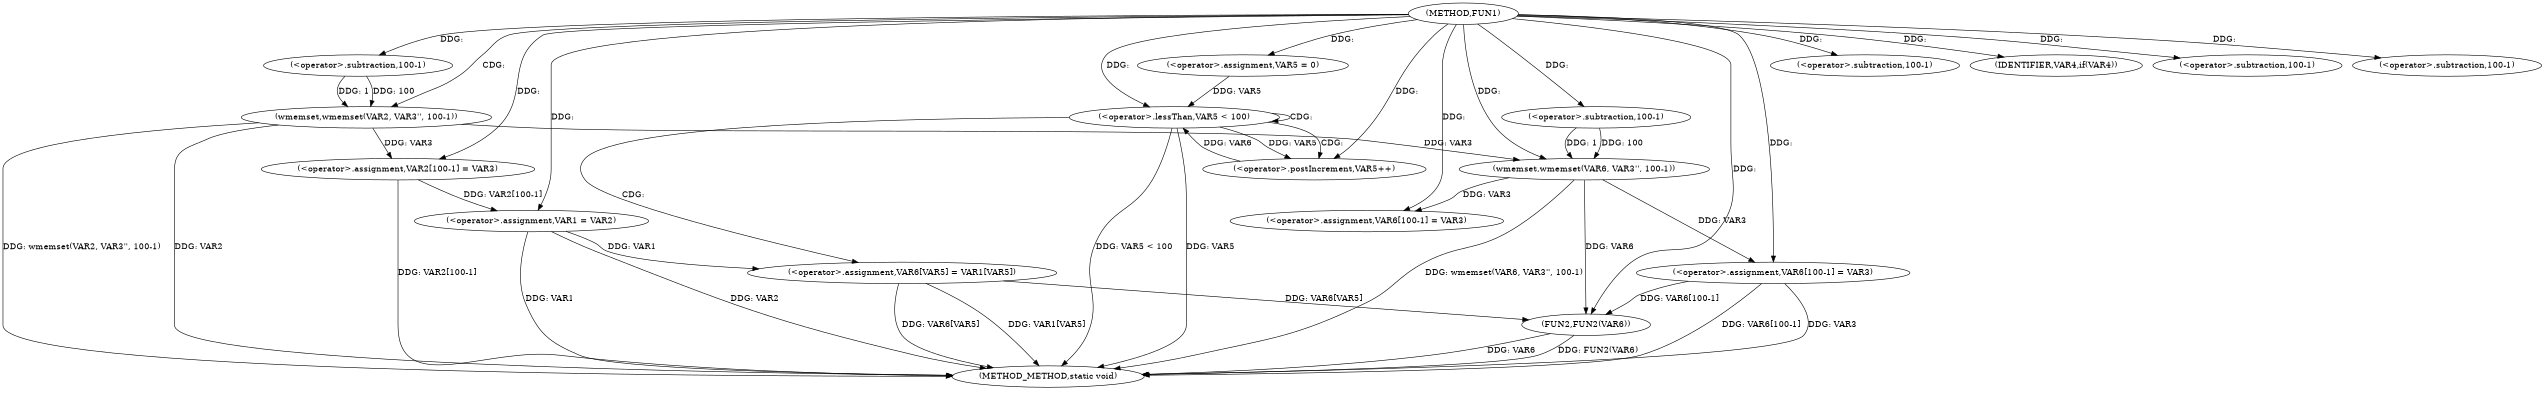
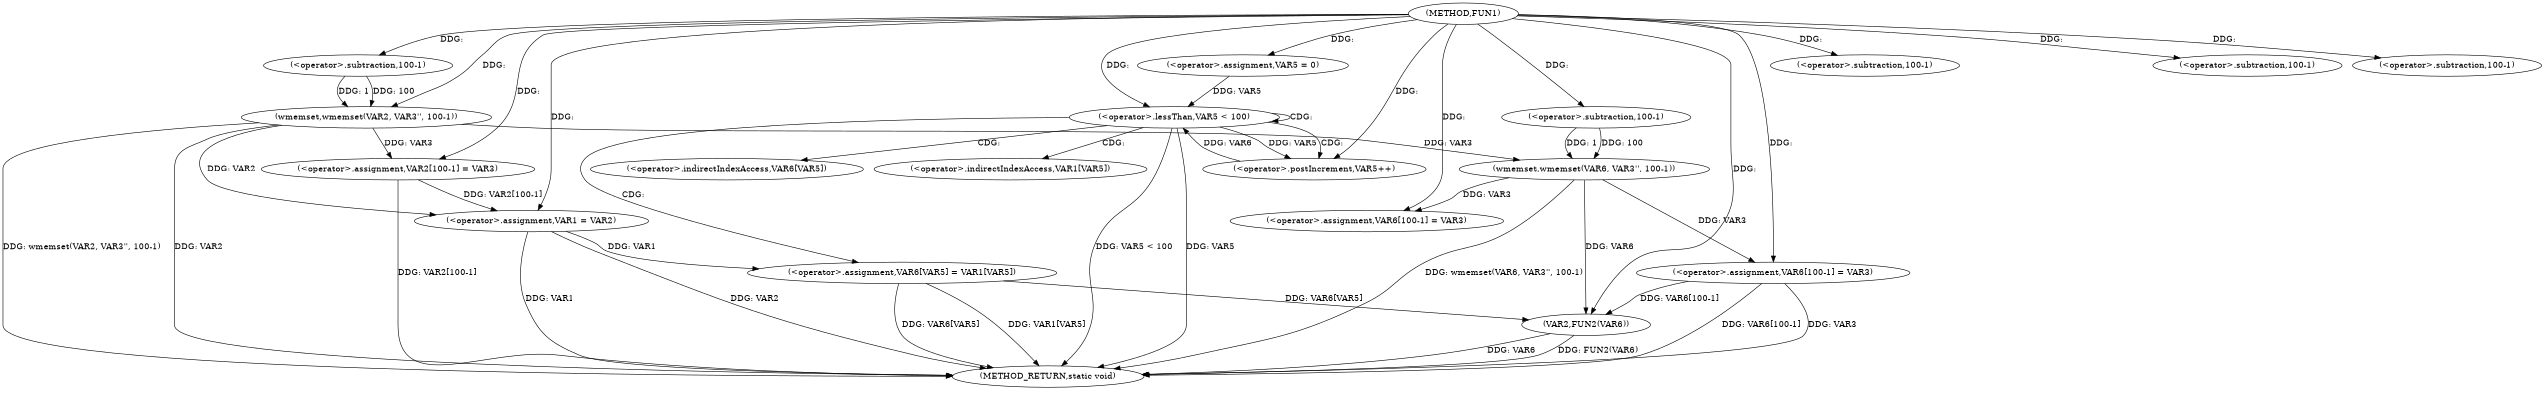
edge "(METHOD,FUN1)" -> "(wmemset,wmemset(VAR2, VAR3'', 100-1))": label "CDG: " -> "DDG: "
node "(IDENTIFIER,VAR4,if(VAR4))": removed
edge "(METHOD,FUN1)" -> "(wmemset,wmemset(VAR6, VAR3'', 100-1))": removed, label "DDG:"
node "(<operator>.indirectIndexAccess,VAR6[VAR5])": added
node "(<operator>.indirectIndexAccess,VAR1[VAR5])": added
edge "(wmemset,wmemset(VAR2, VAR3'', 100-1))" -> "(<operator>.assignment,VAR1 = VAR2)": added, label "DDG: VAR2"
node "(FUN2,FUN2(VAR6))": label "(FUN2,FUN2(VAR6))" -> "(VAR2,FUN2(VAR6))"
node "(METHOD_METHOD,static void)": label "(METHOD_METHOD,static void)" -> "(METHOD_RETURN,static void)"
